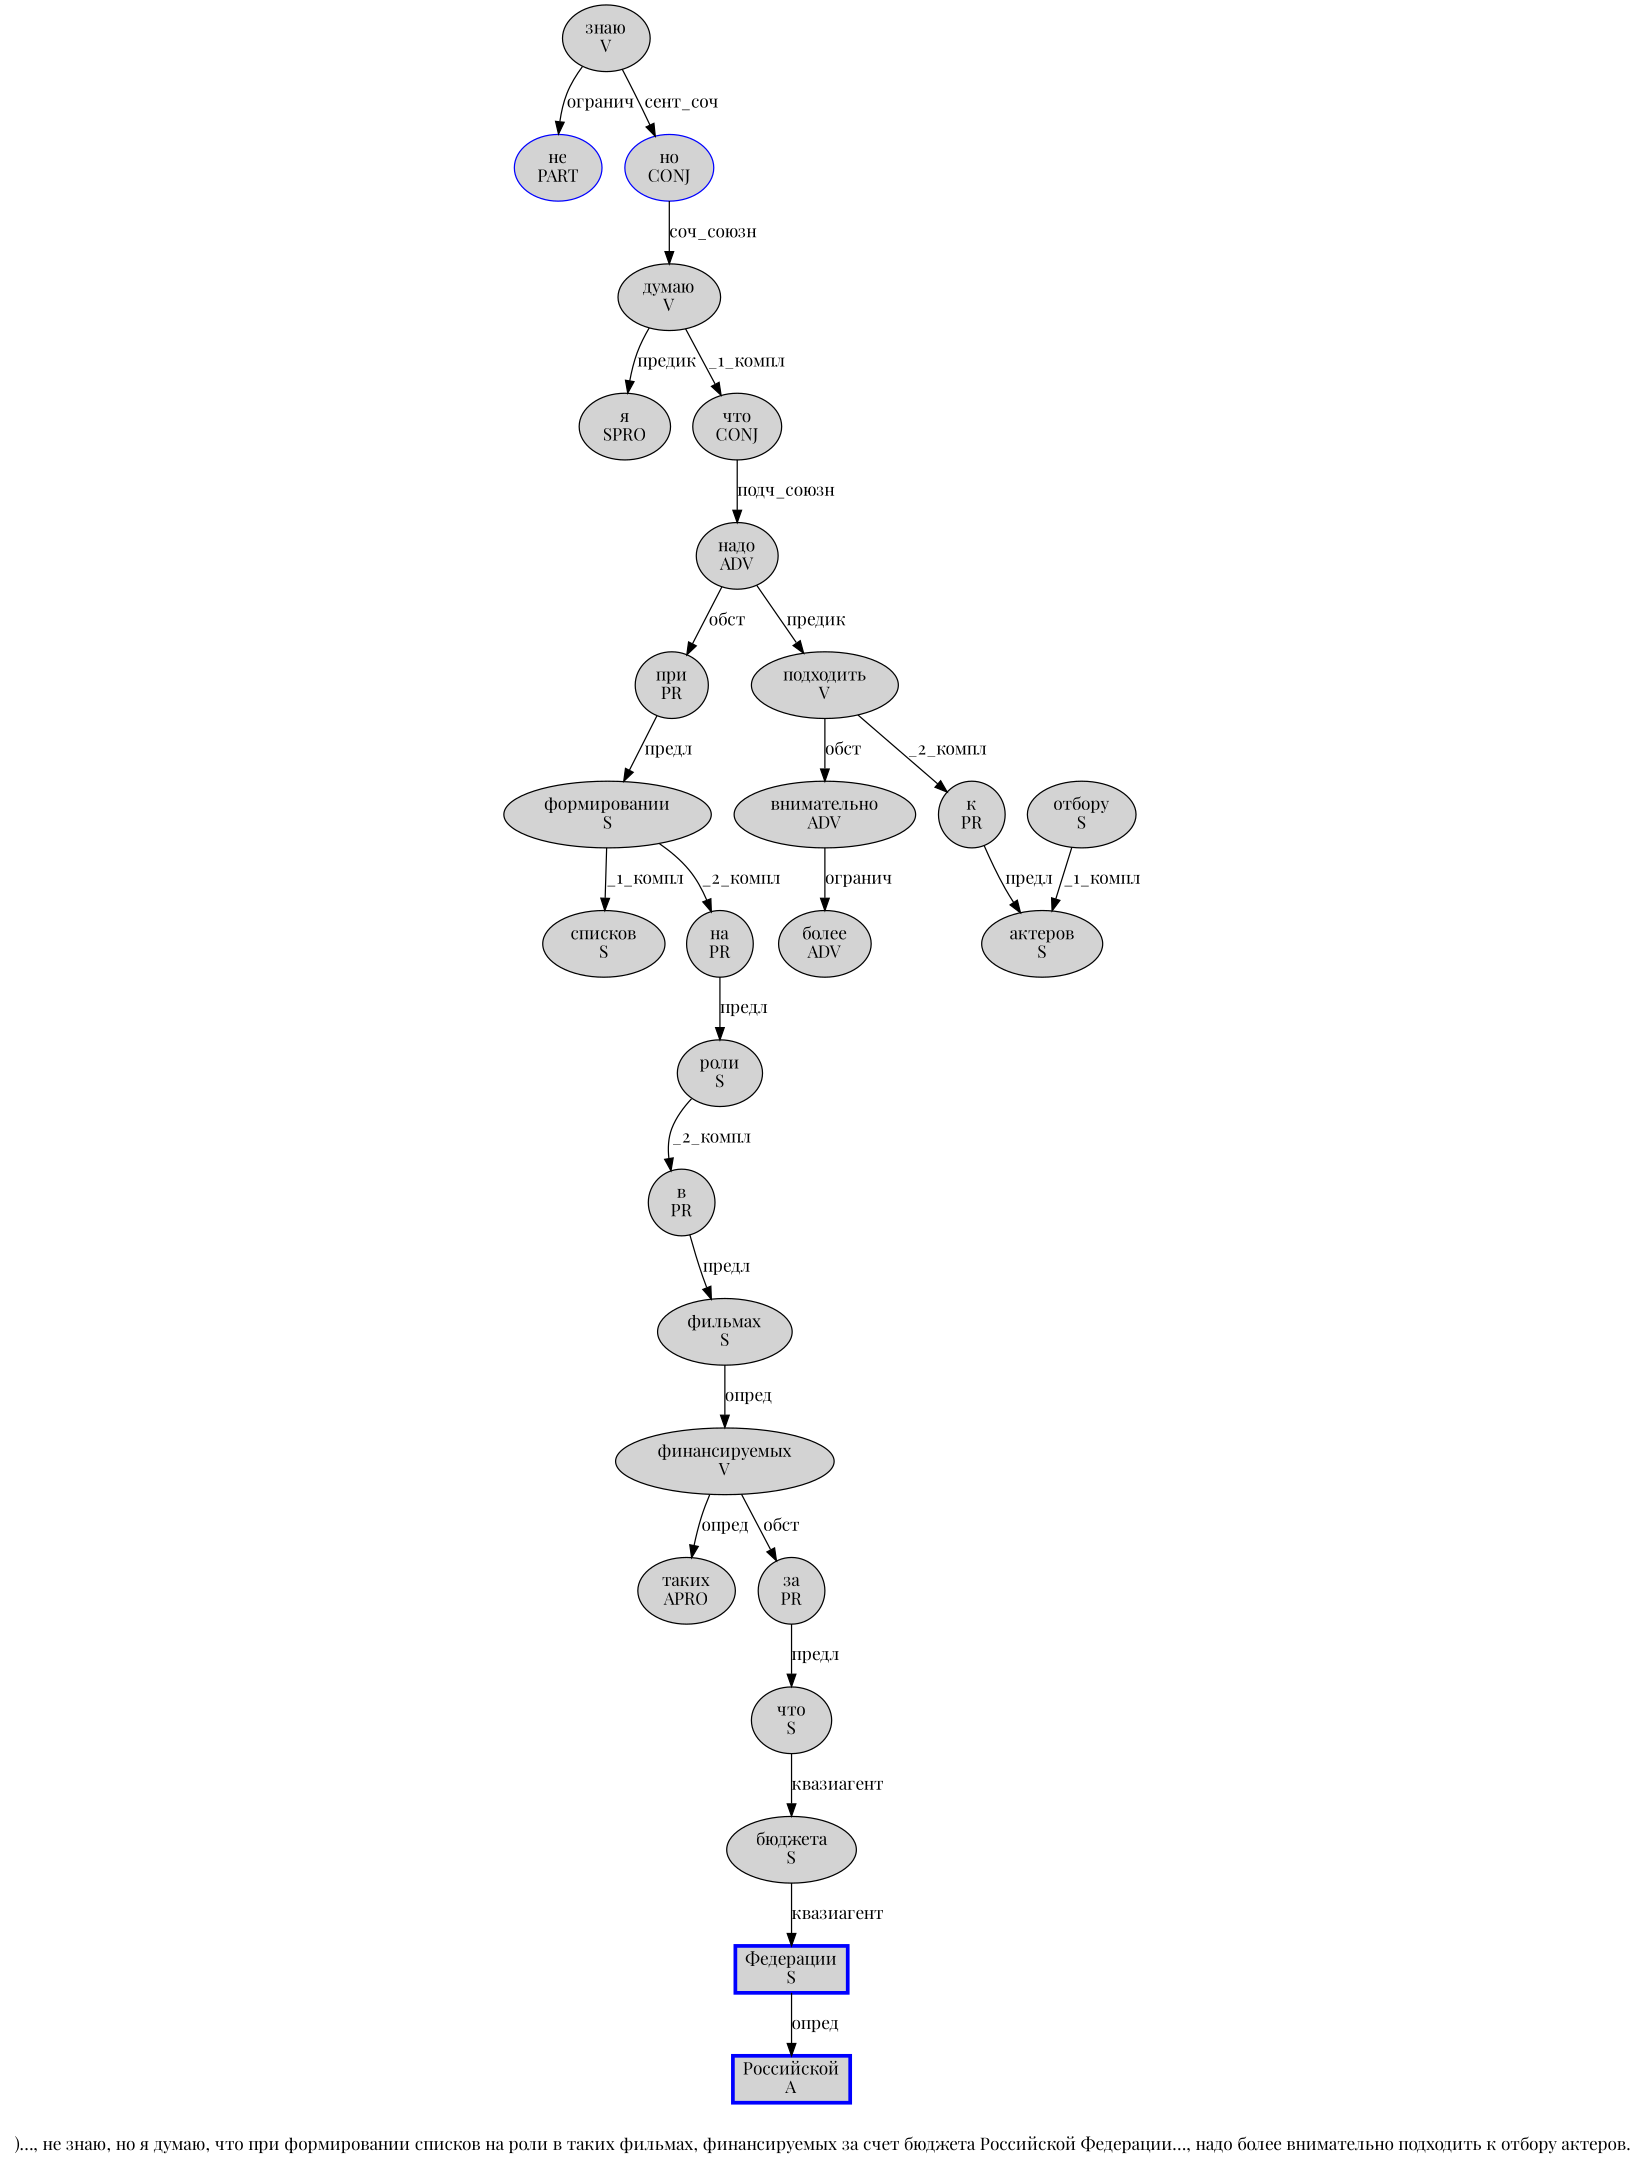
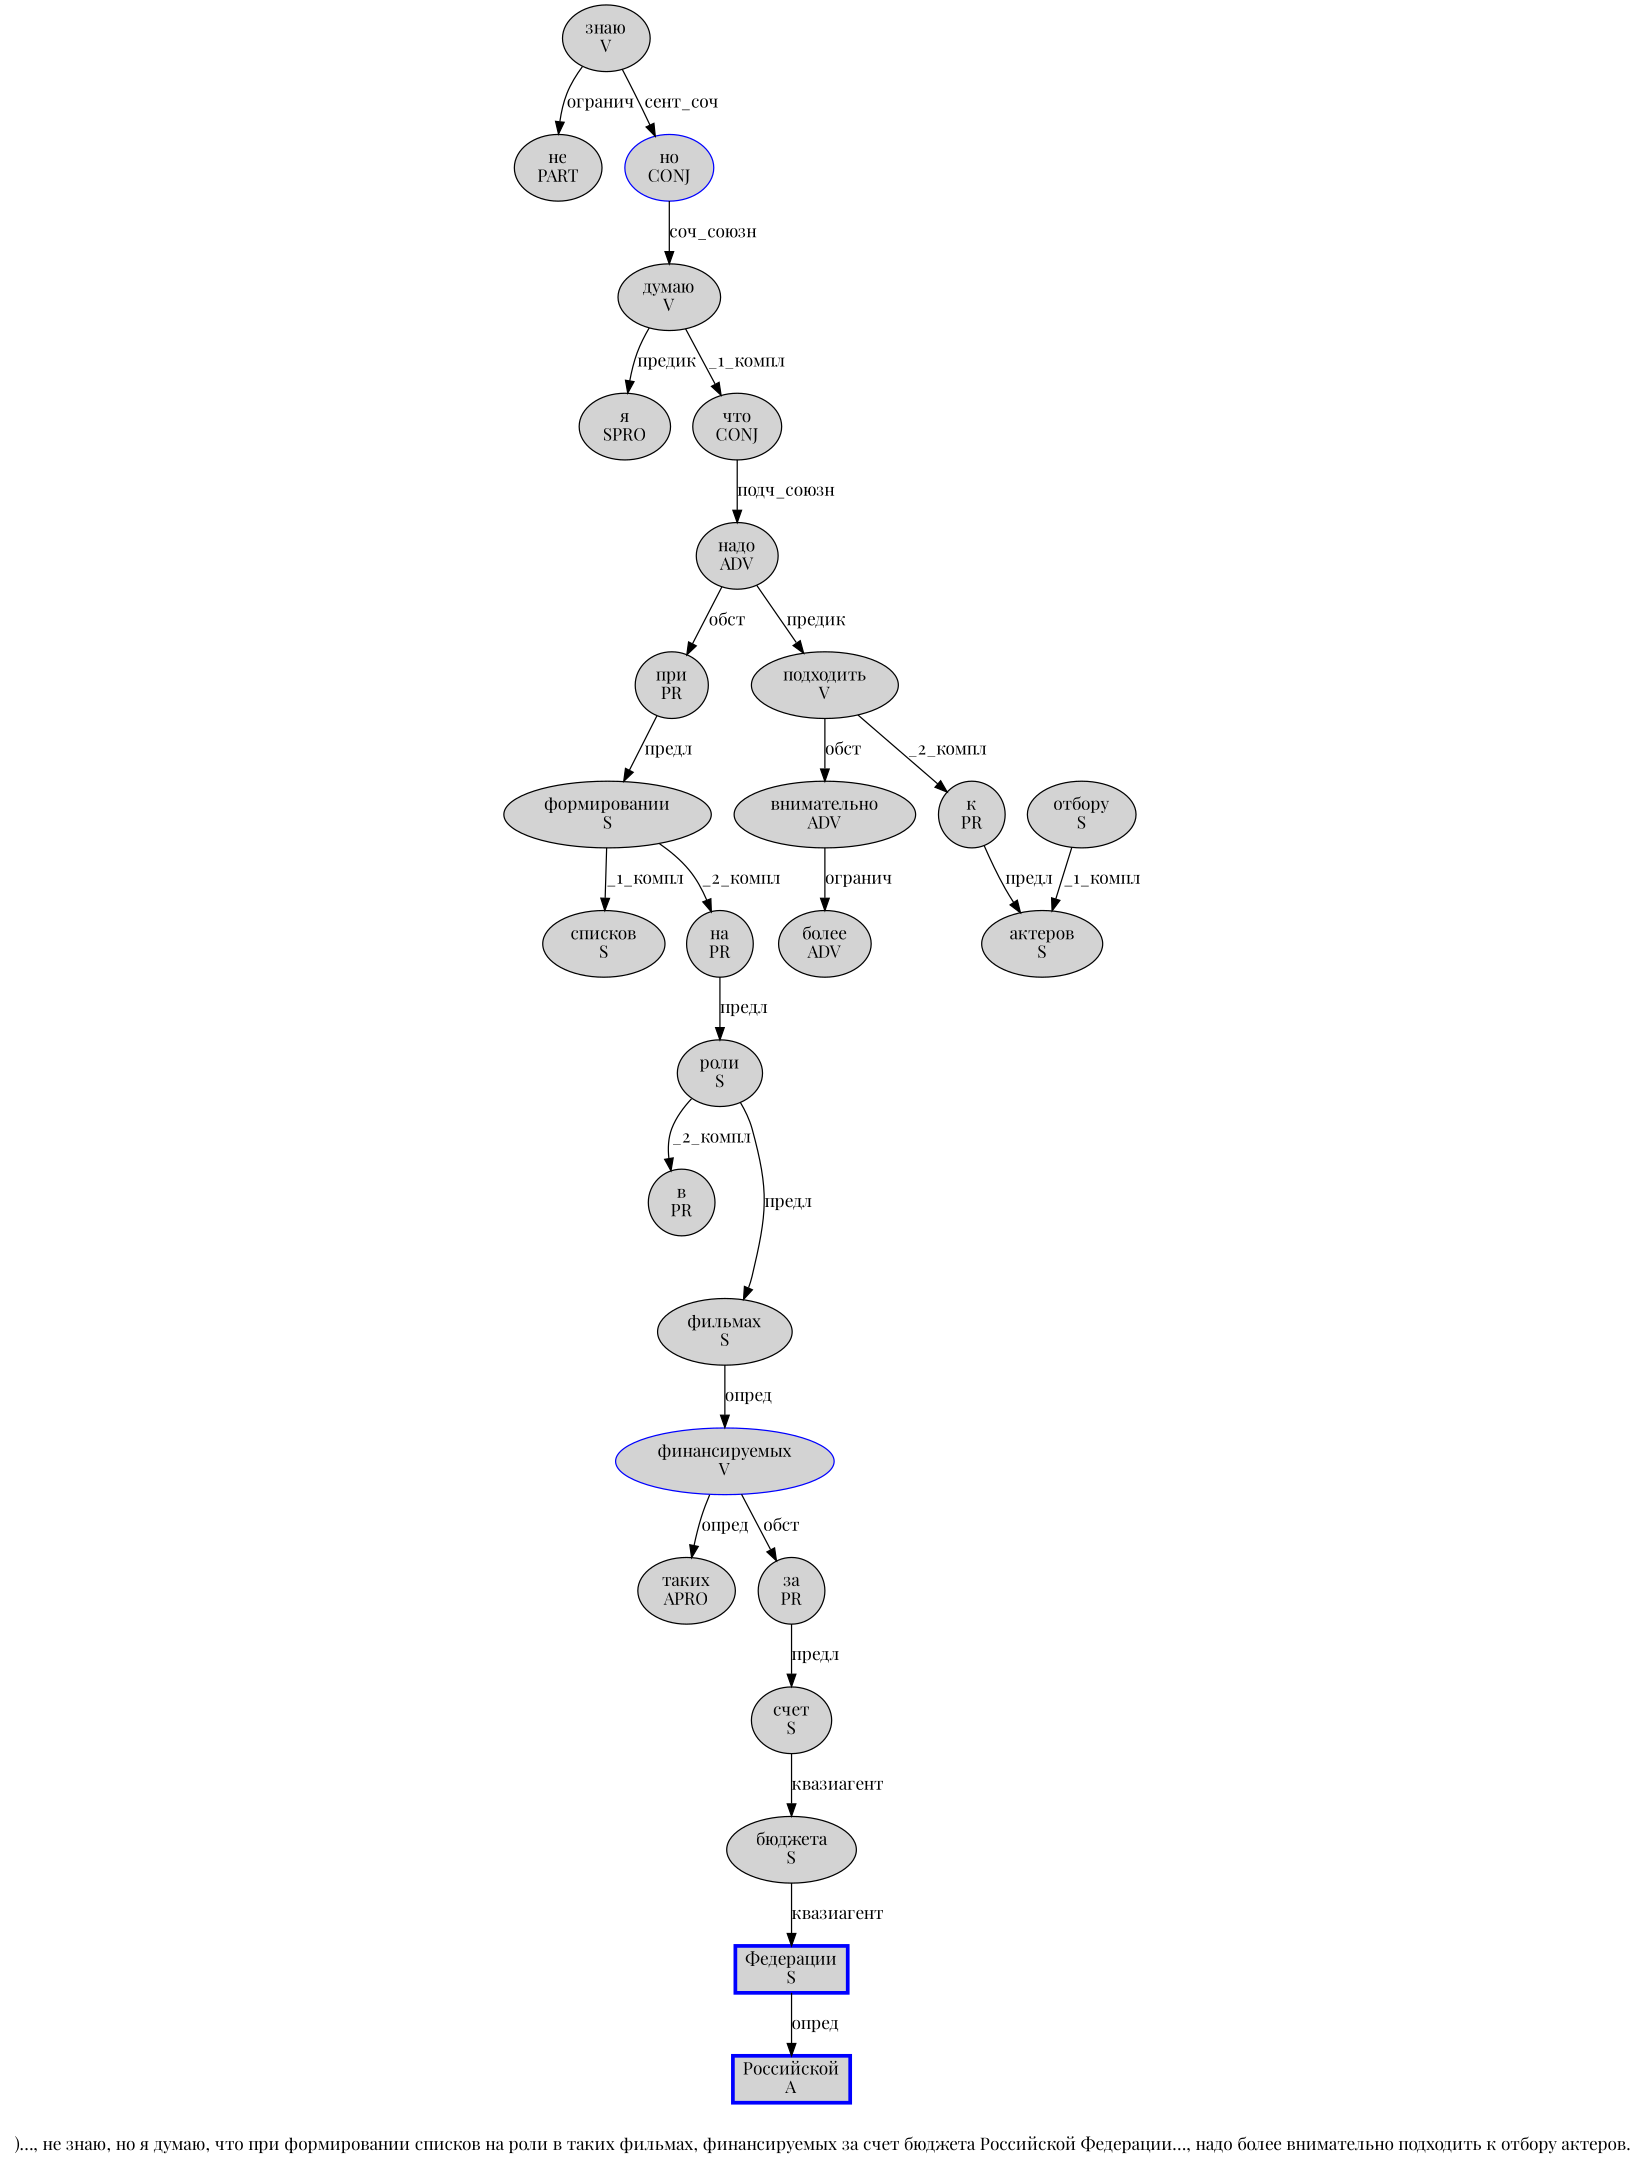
node "не PART": color blue -> black
edge "в PR" -> "фильмах S": now "роли S" -> "фильмах S"
node "финансируемых V": color black -> blue
node "что S": label "что S" -> "счет S"
